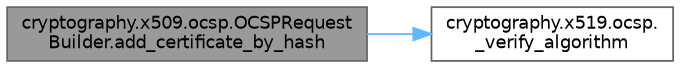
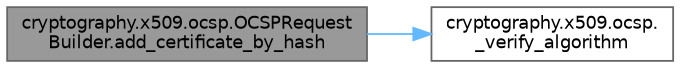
node "cryptography.x519.ocsp. _verify_algorithm": label "cryptography.x519.ocsp. _verify_algorithm" -> "cryptography.x509.ocsp. _verify_algorithm"
